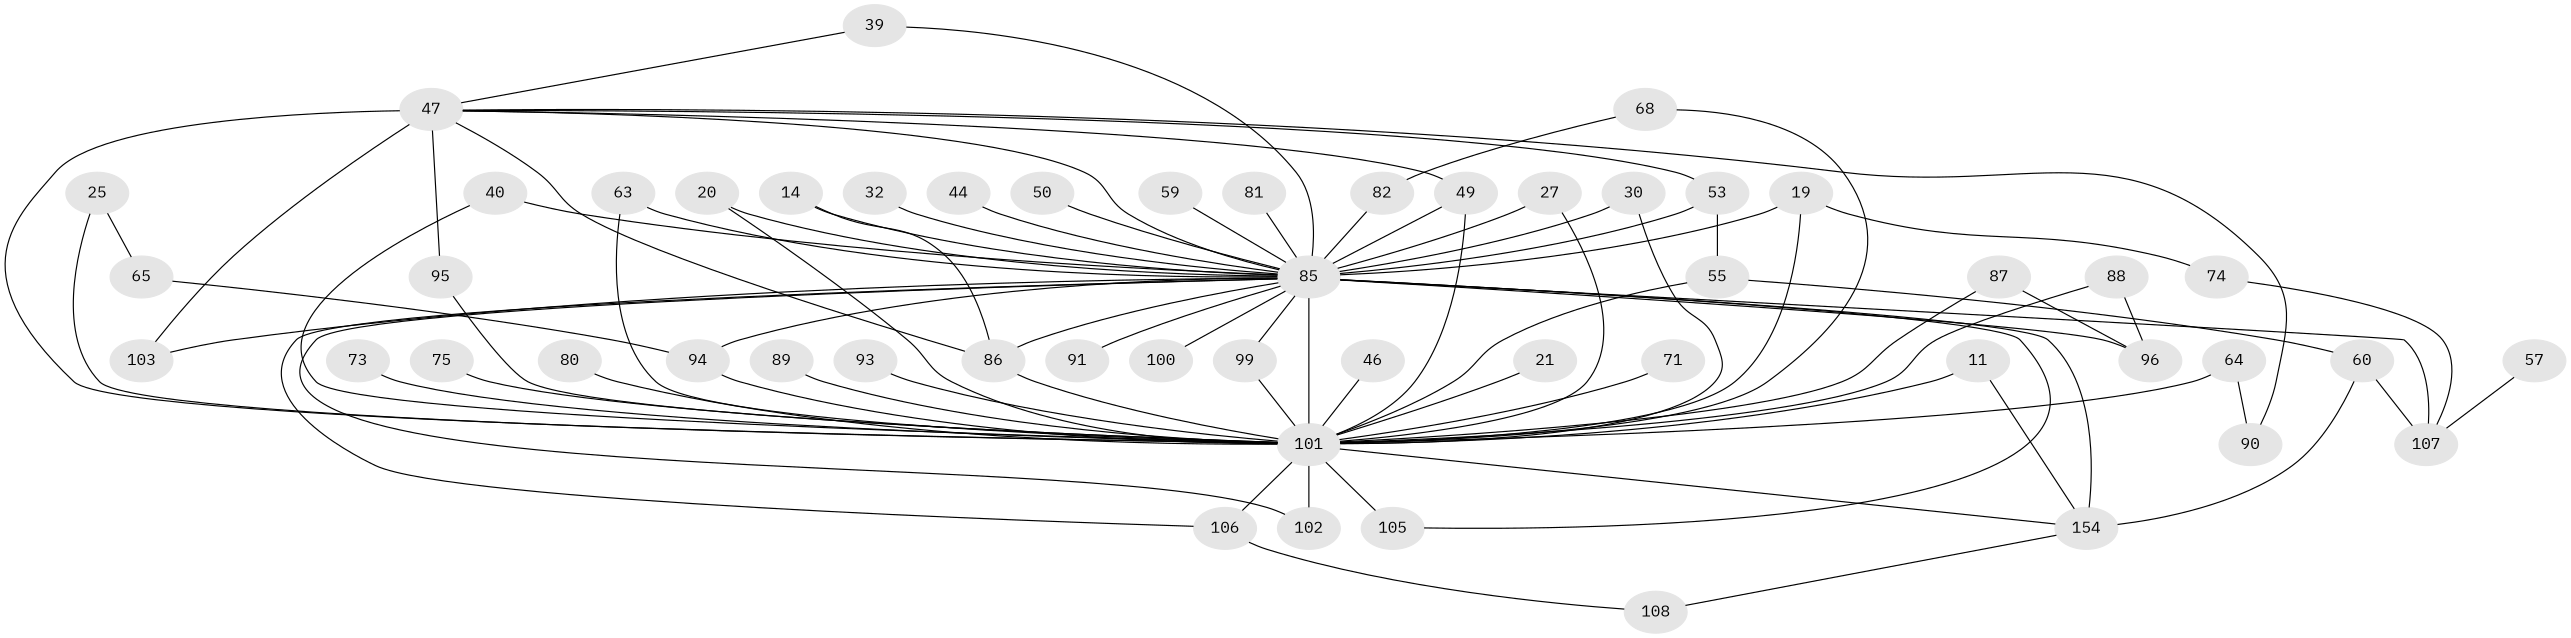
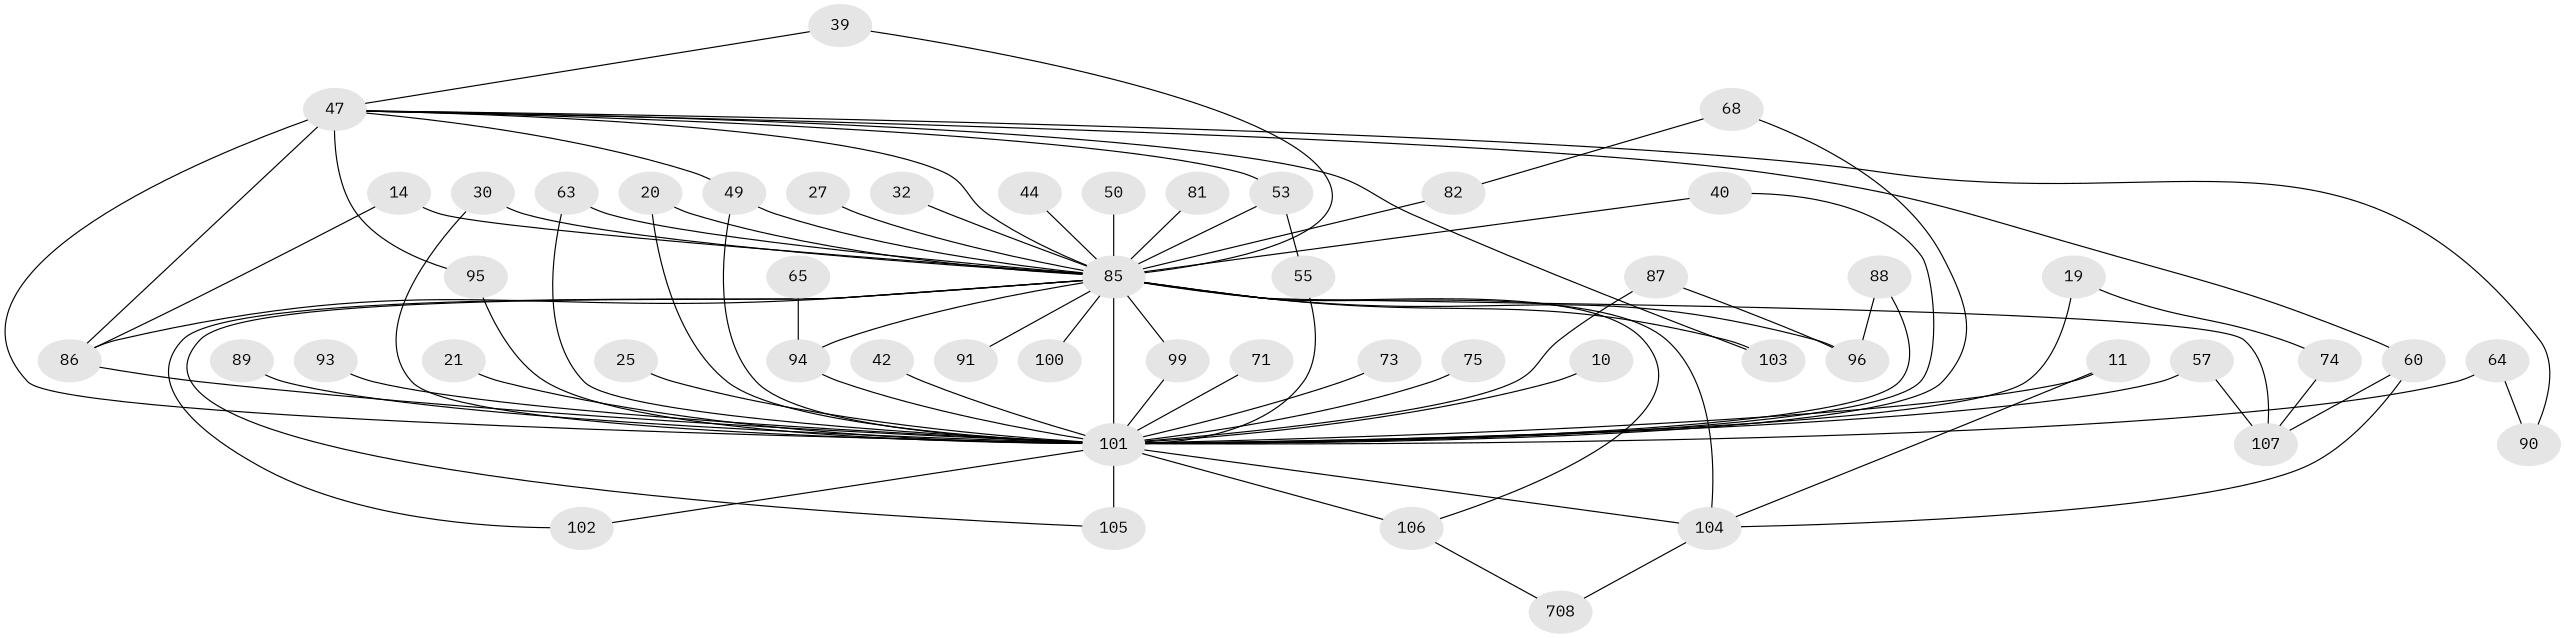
node "59": removed
edge "25" -- "65": removed
edge "19" -- "85": removed
edge "55" -- "60": now "47" -- "60"
node "80": label "80" -> "10"
node "46": label "46" -> "42"
edge "27" -- "101": now "57" -- "101"
node "154": label "154" -> "104"
node "108": label "108" -> "708"
